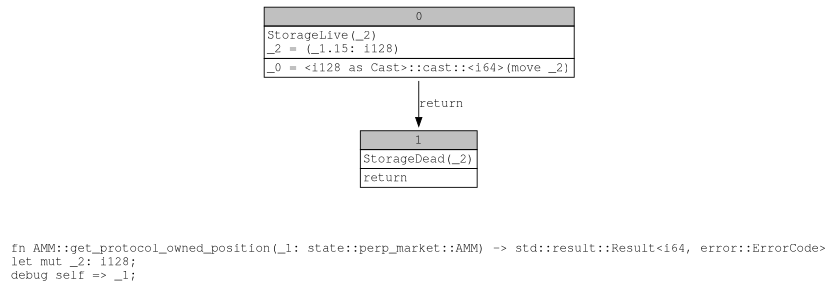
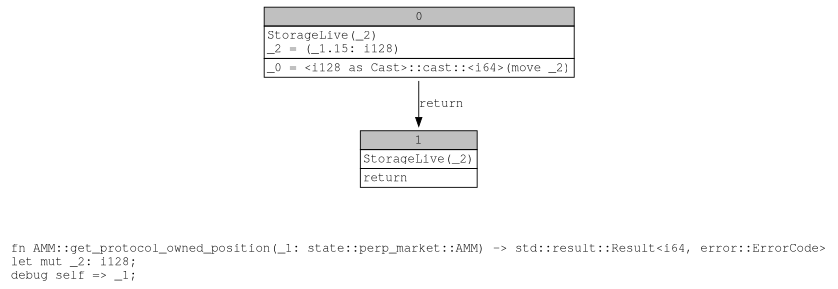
node "1": text "StorageDead(_2)" -> "StorageLive(_2)"
